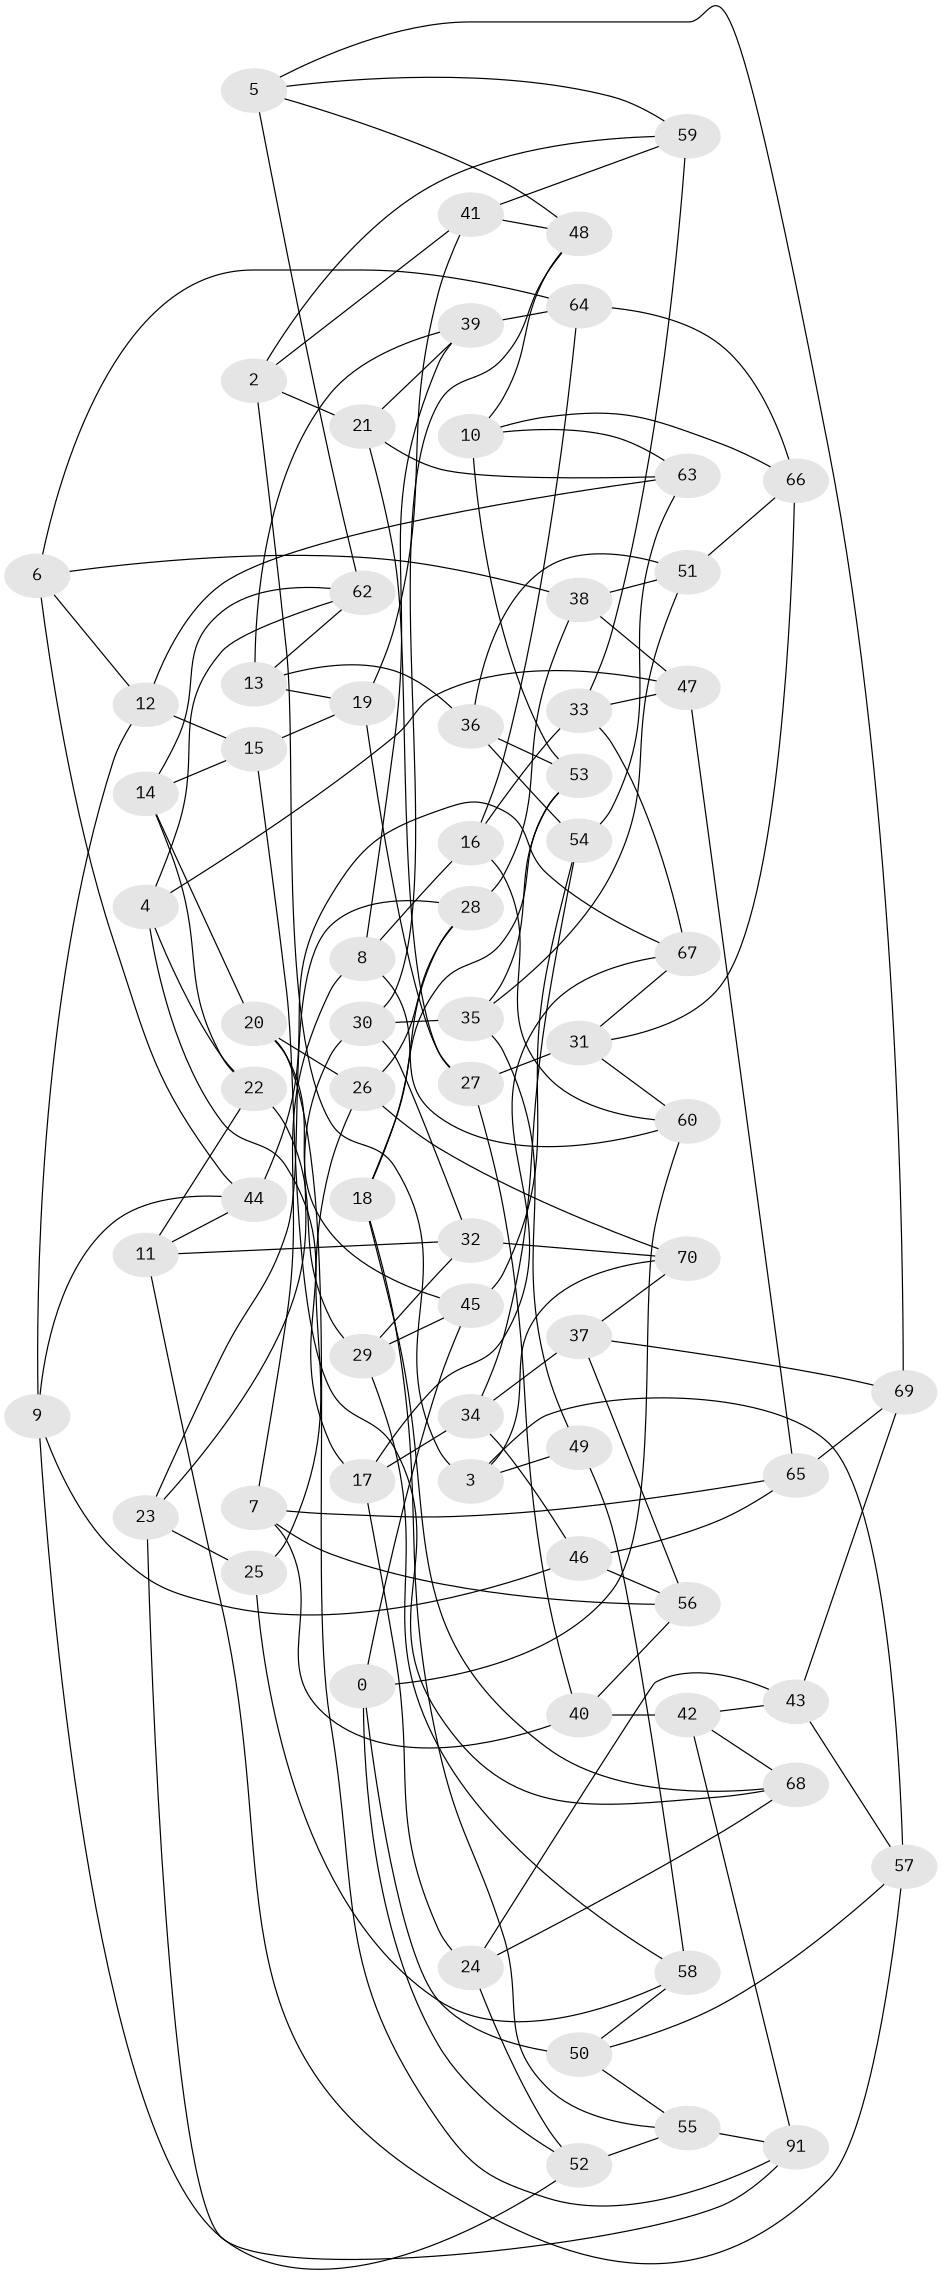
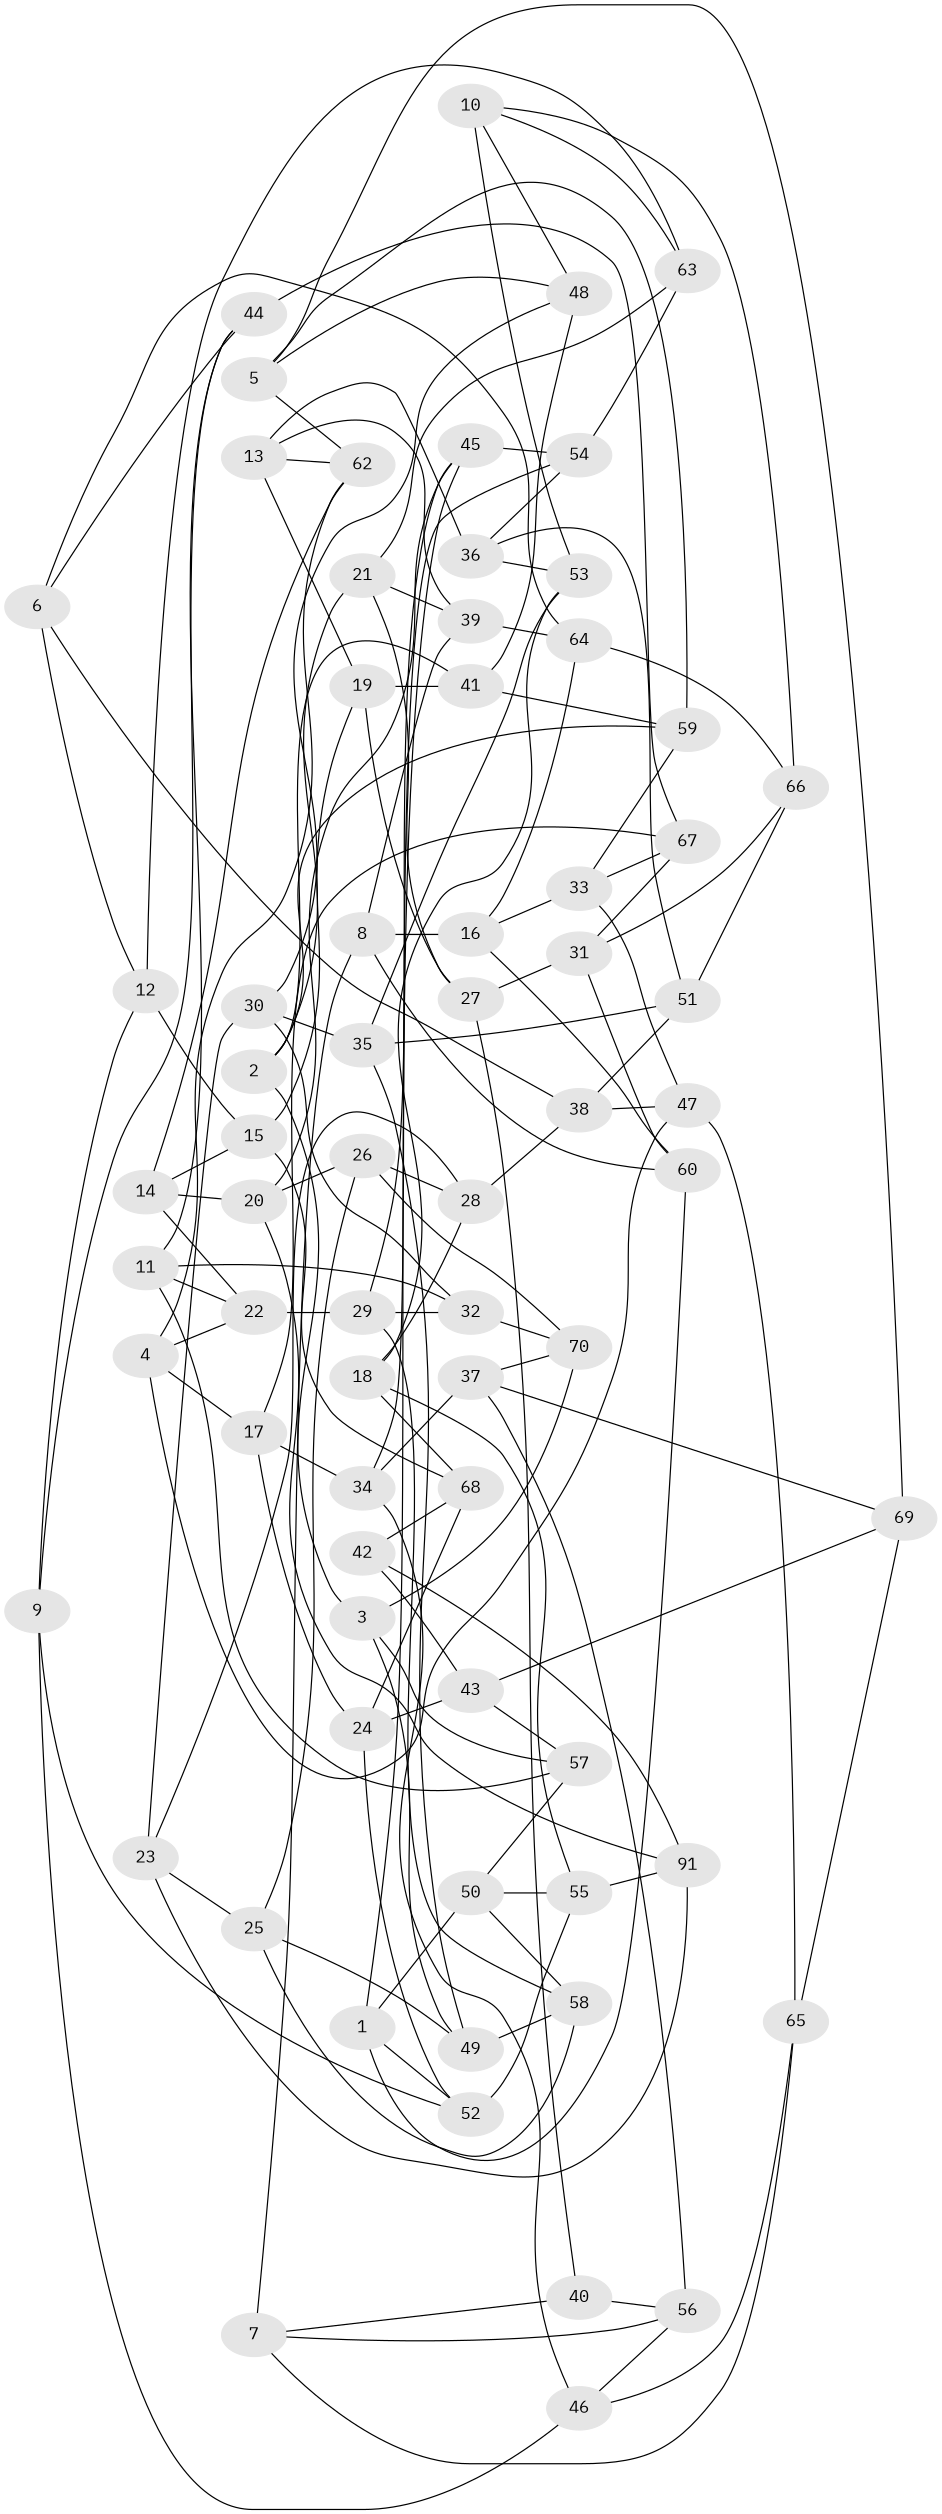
node "0": label "0" -> "1"
edge "40" -- "42": removed
edge "25" -- "49": added
